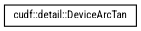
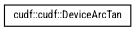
node "cudf::detail::DeviceArcTan": label "cudf::detail::DeviceArcTan" -> "cudf::cudf::DeviceArcTan"
